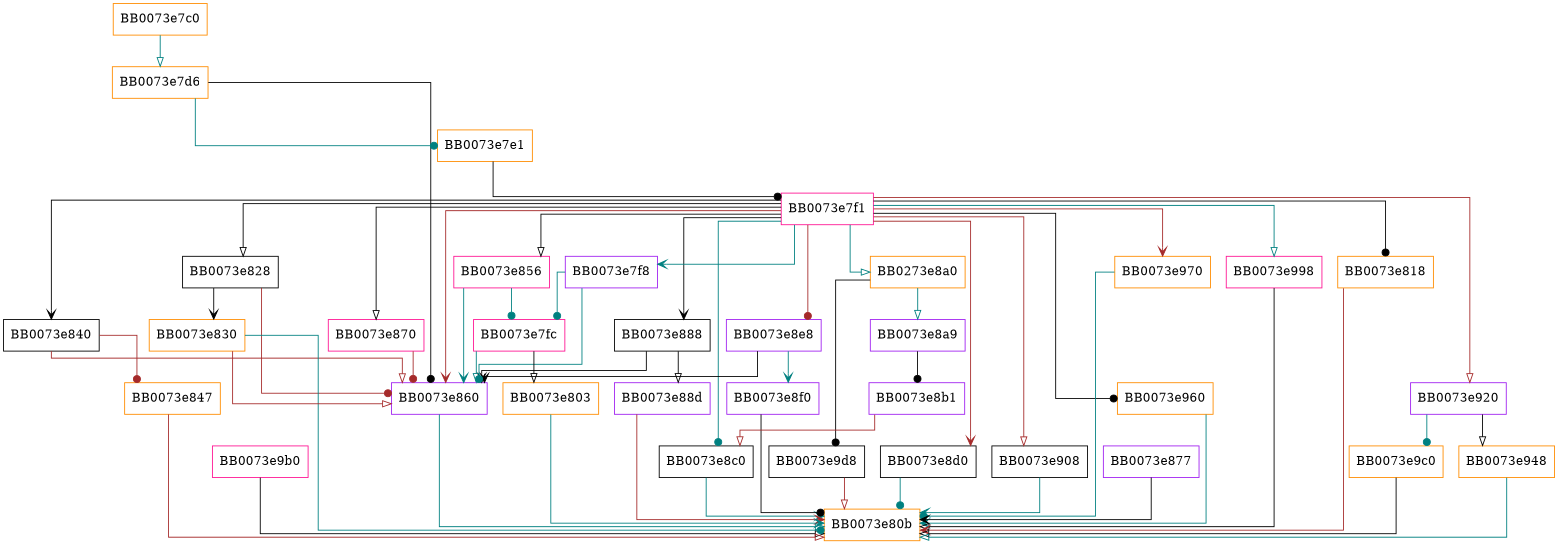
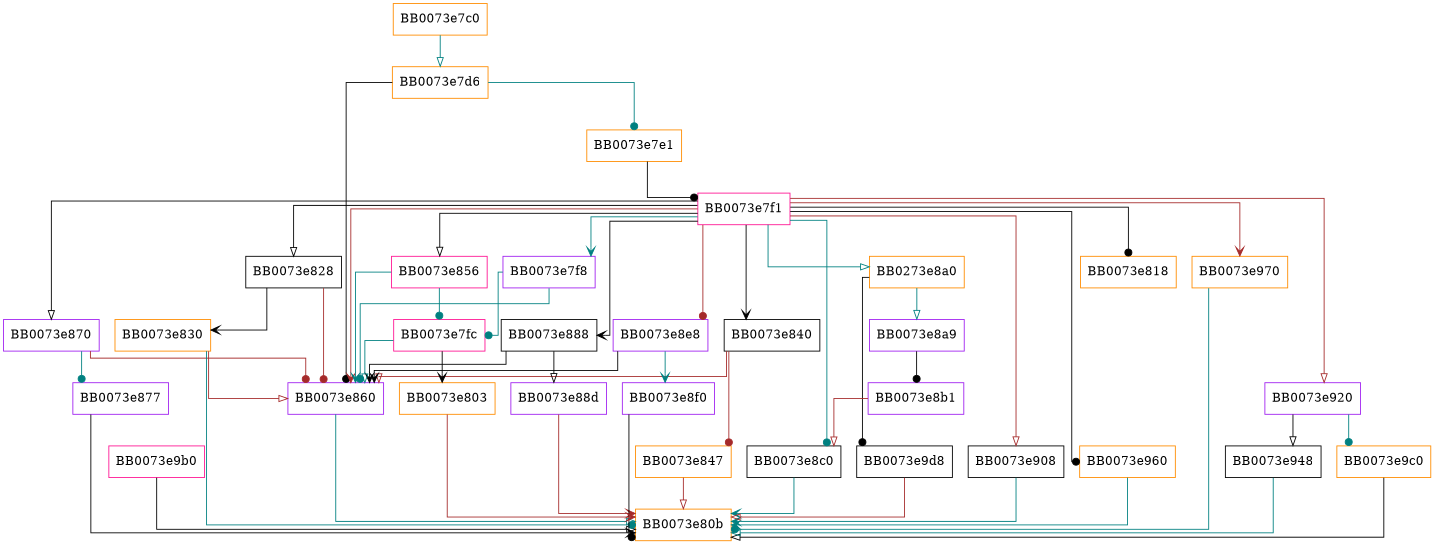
node "BB0073e998": removed
node "BB0073e870": color deeppink -> purple
edge "BB0073e7fc" -> "BB0073e803": arrowhead onormal -> vee
edge "BB0073e870" -> "BB0073e877": added
node "BB0073e8d0": removed
node "BB0073e948": color darkorange -> black
edge "BB0073e803" -> "BB0073e80b": color teal -> brown
edge "BB0073e818" -> "BB0073e80b": removed
